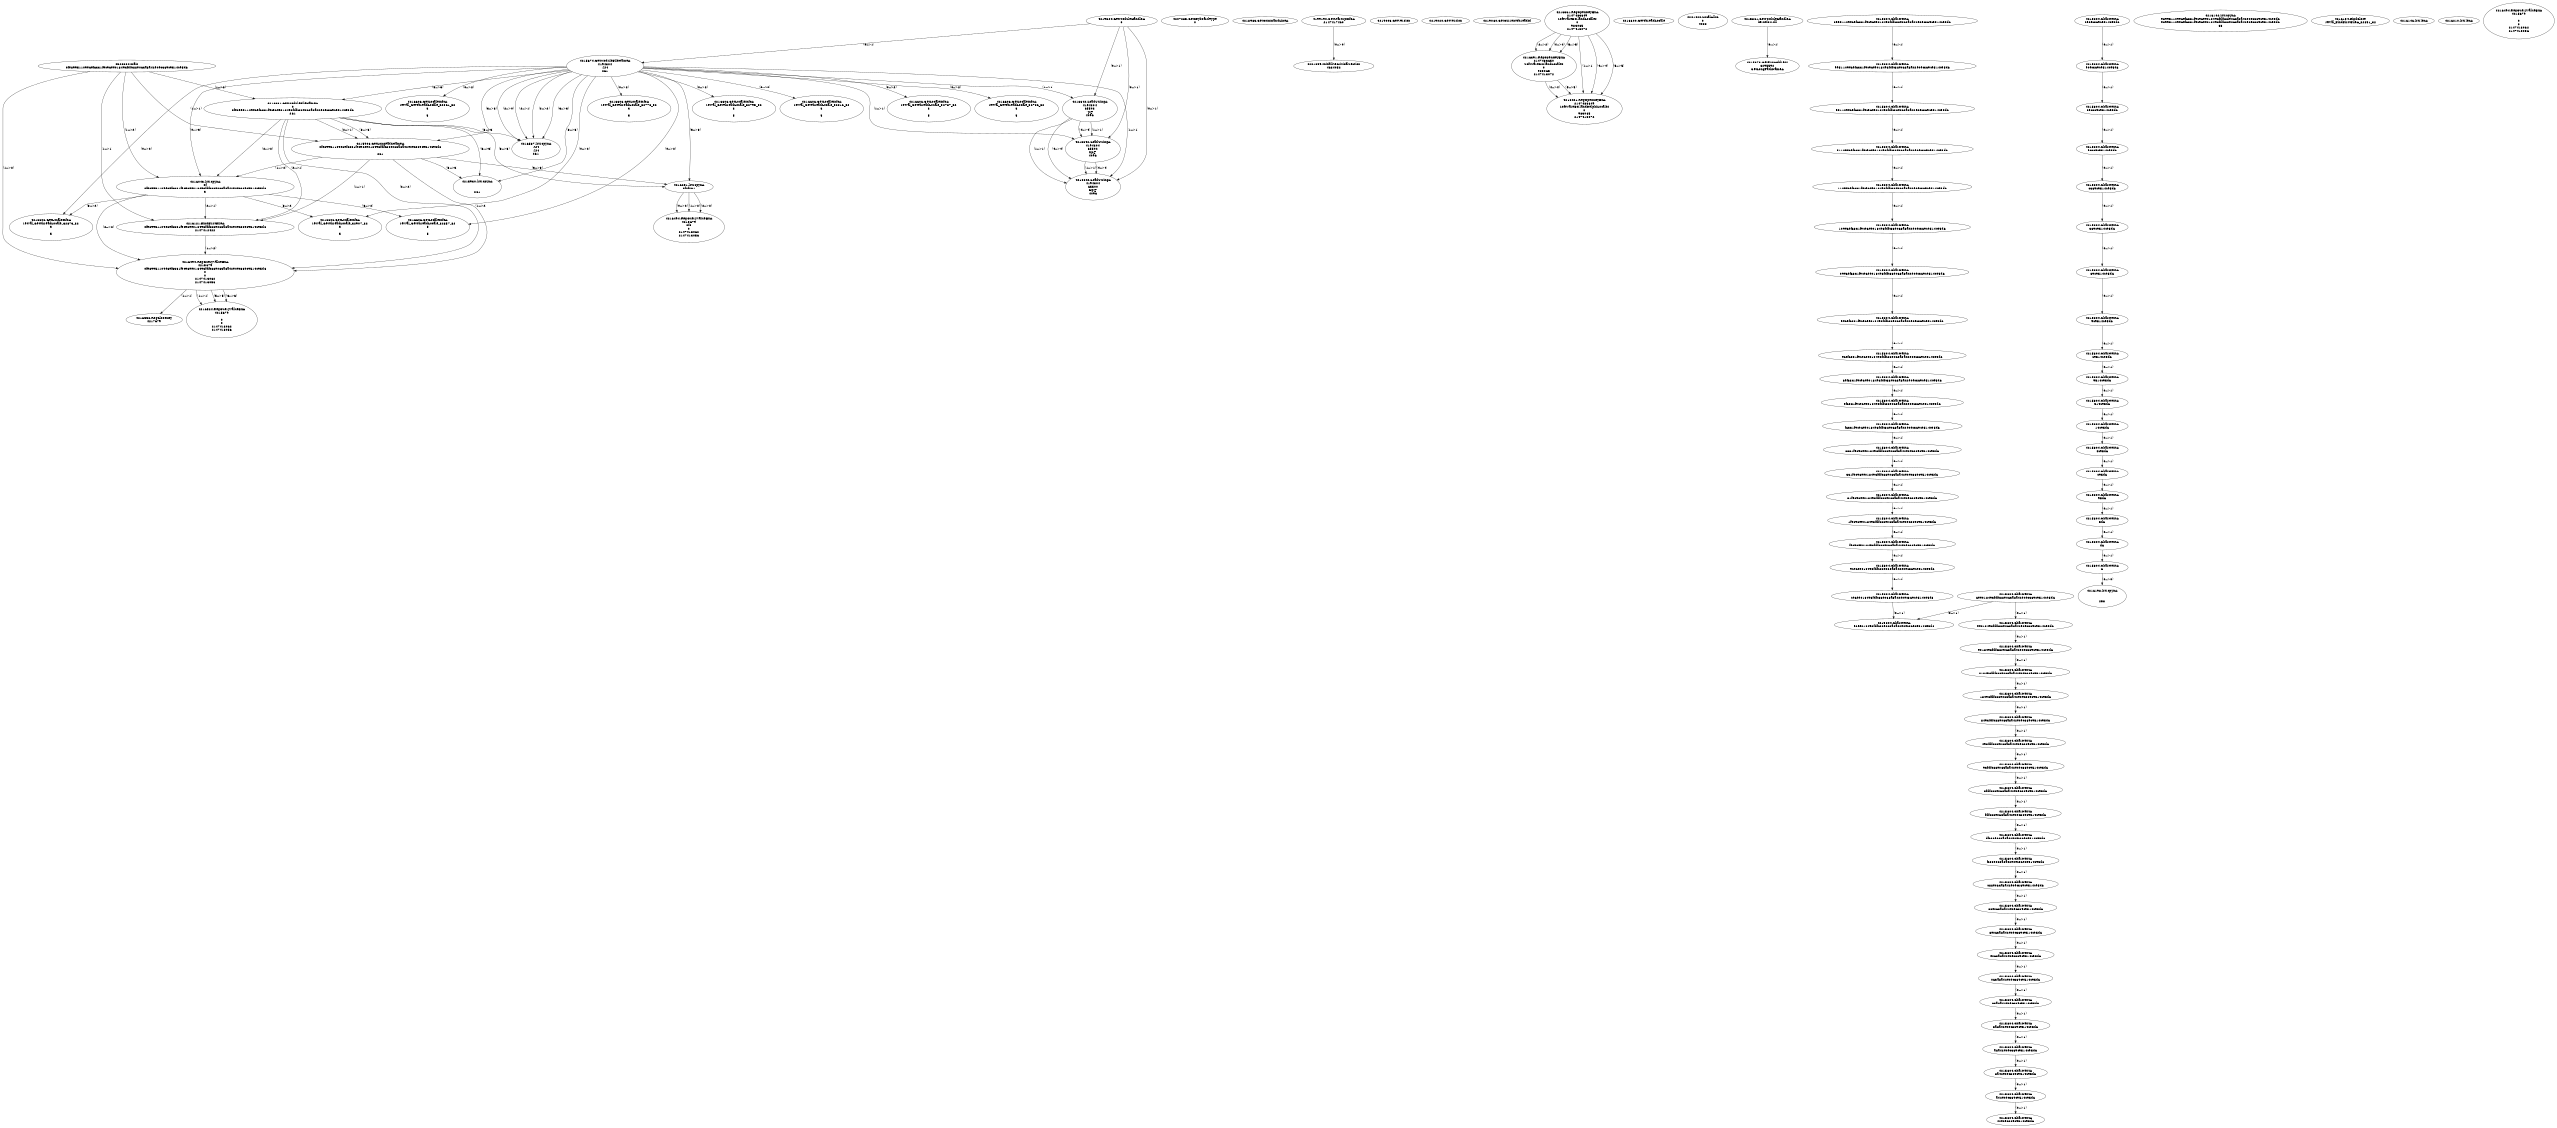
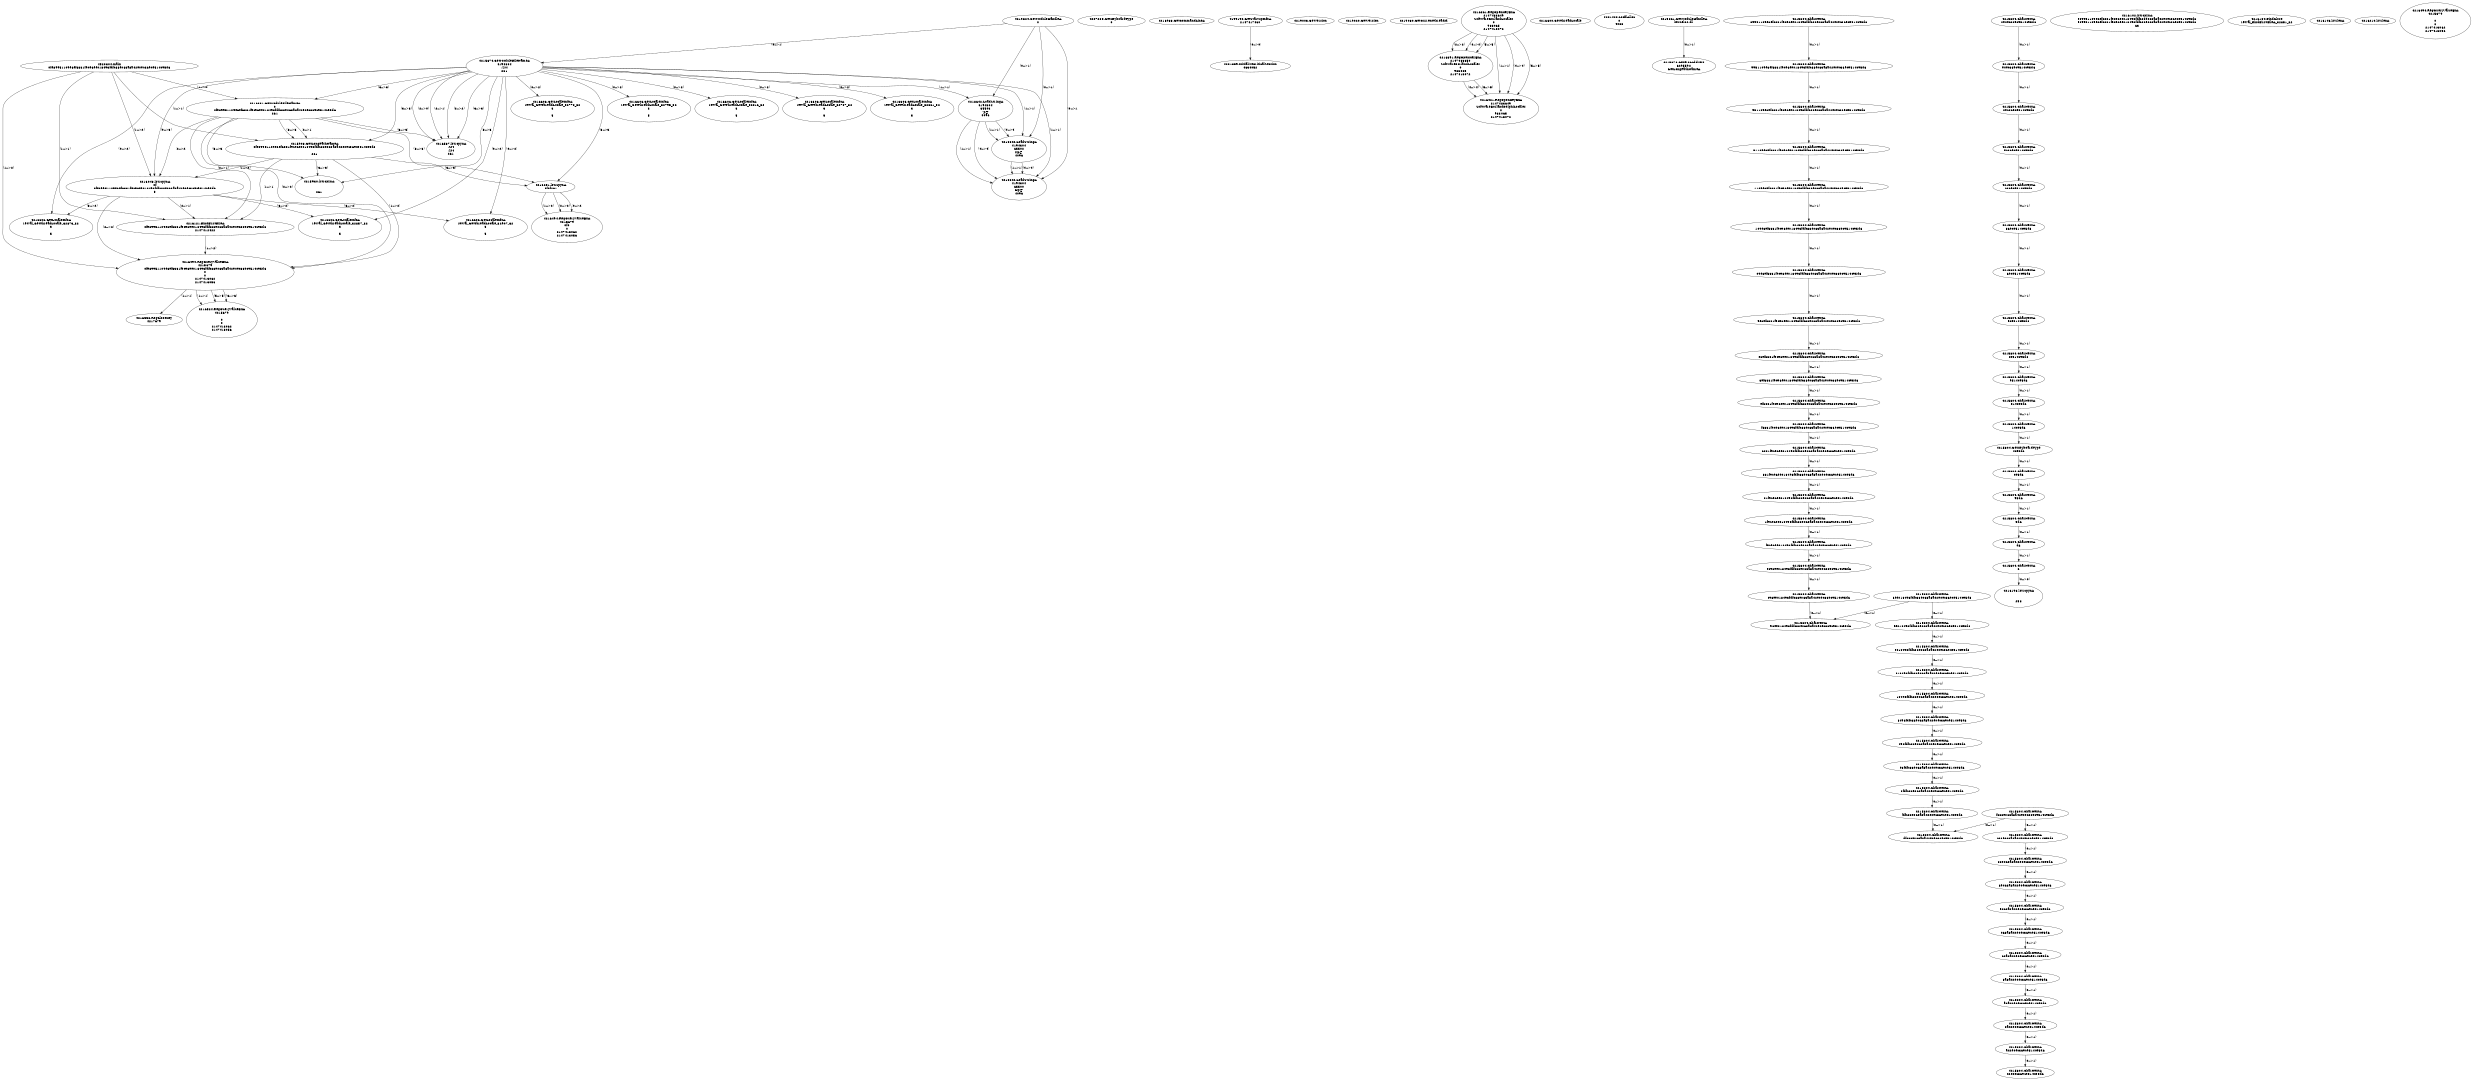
node "4216606.GetLocaleInfoA retval_GetThreadLocale_32786_32 3 5": removed
node "4215804.CharNextA 4c95d6": label "4215804.CharNextA 4c95d6" -> "4215804.GetKeyboardType 4c95d6"
edge "4215804.CharNextA dfc88e063a8a42e0ec369c9514c95d6" -> "4215804.CharNextA fc88e063a8a42e0ec369c9514c95d6": reversed
